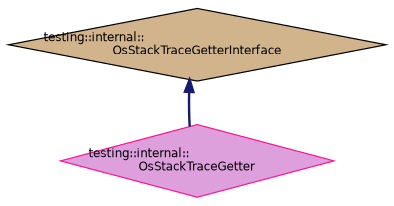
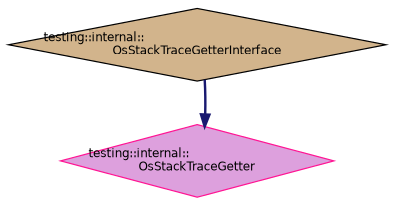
edge "testing::internal:: OsStackTraceGetter" -> "testing::internal:: OsStackTraceGetterInterface": reversed
